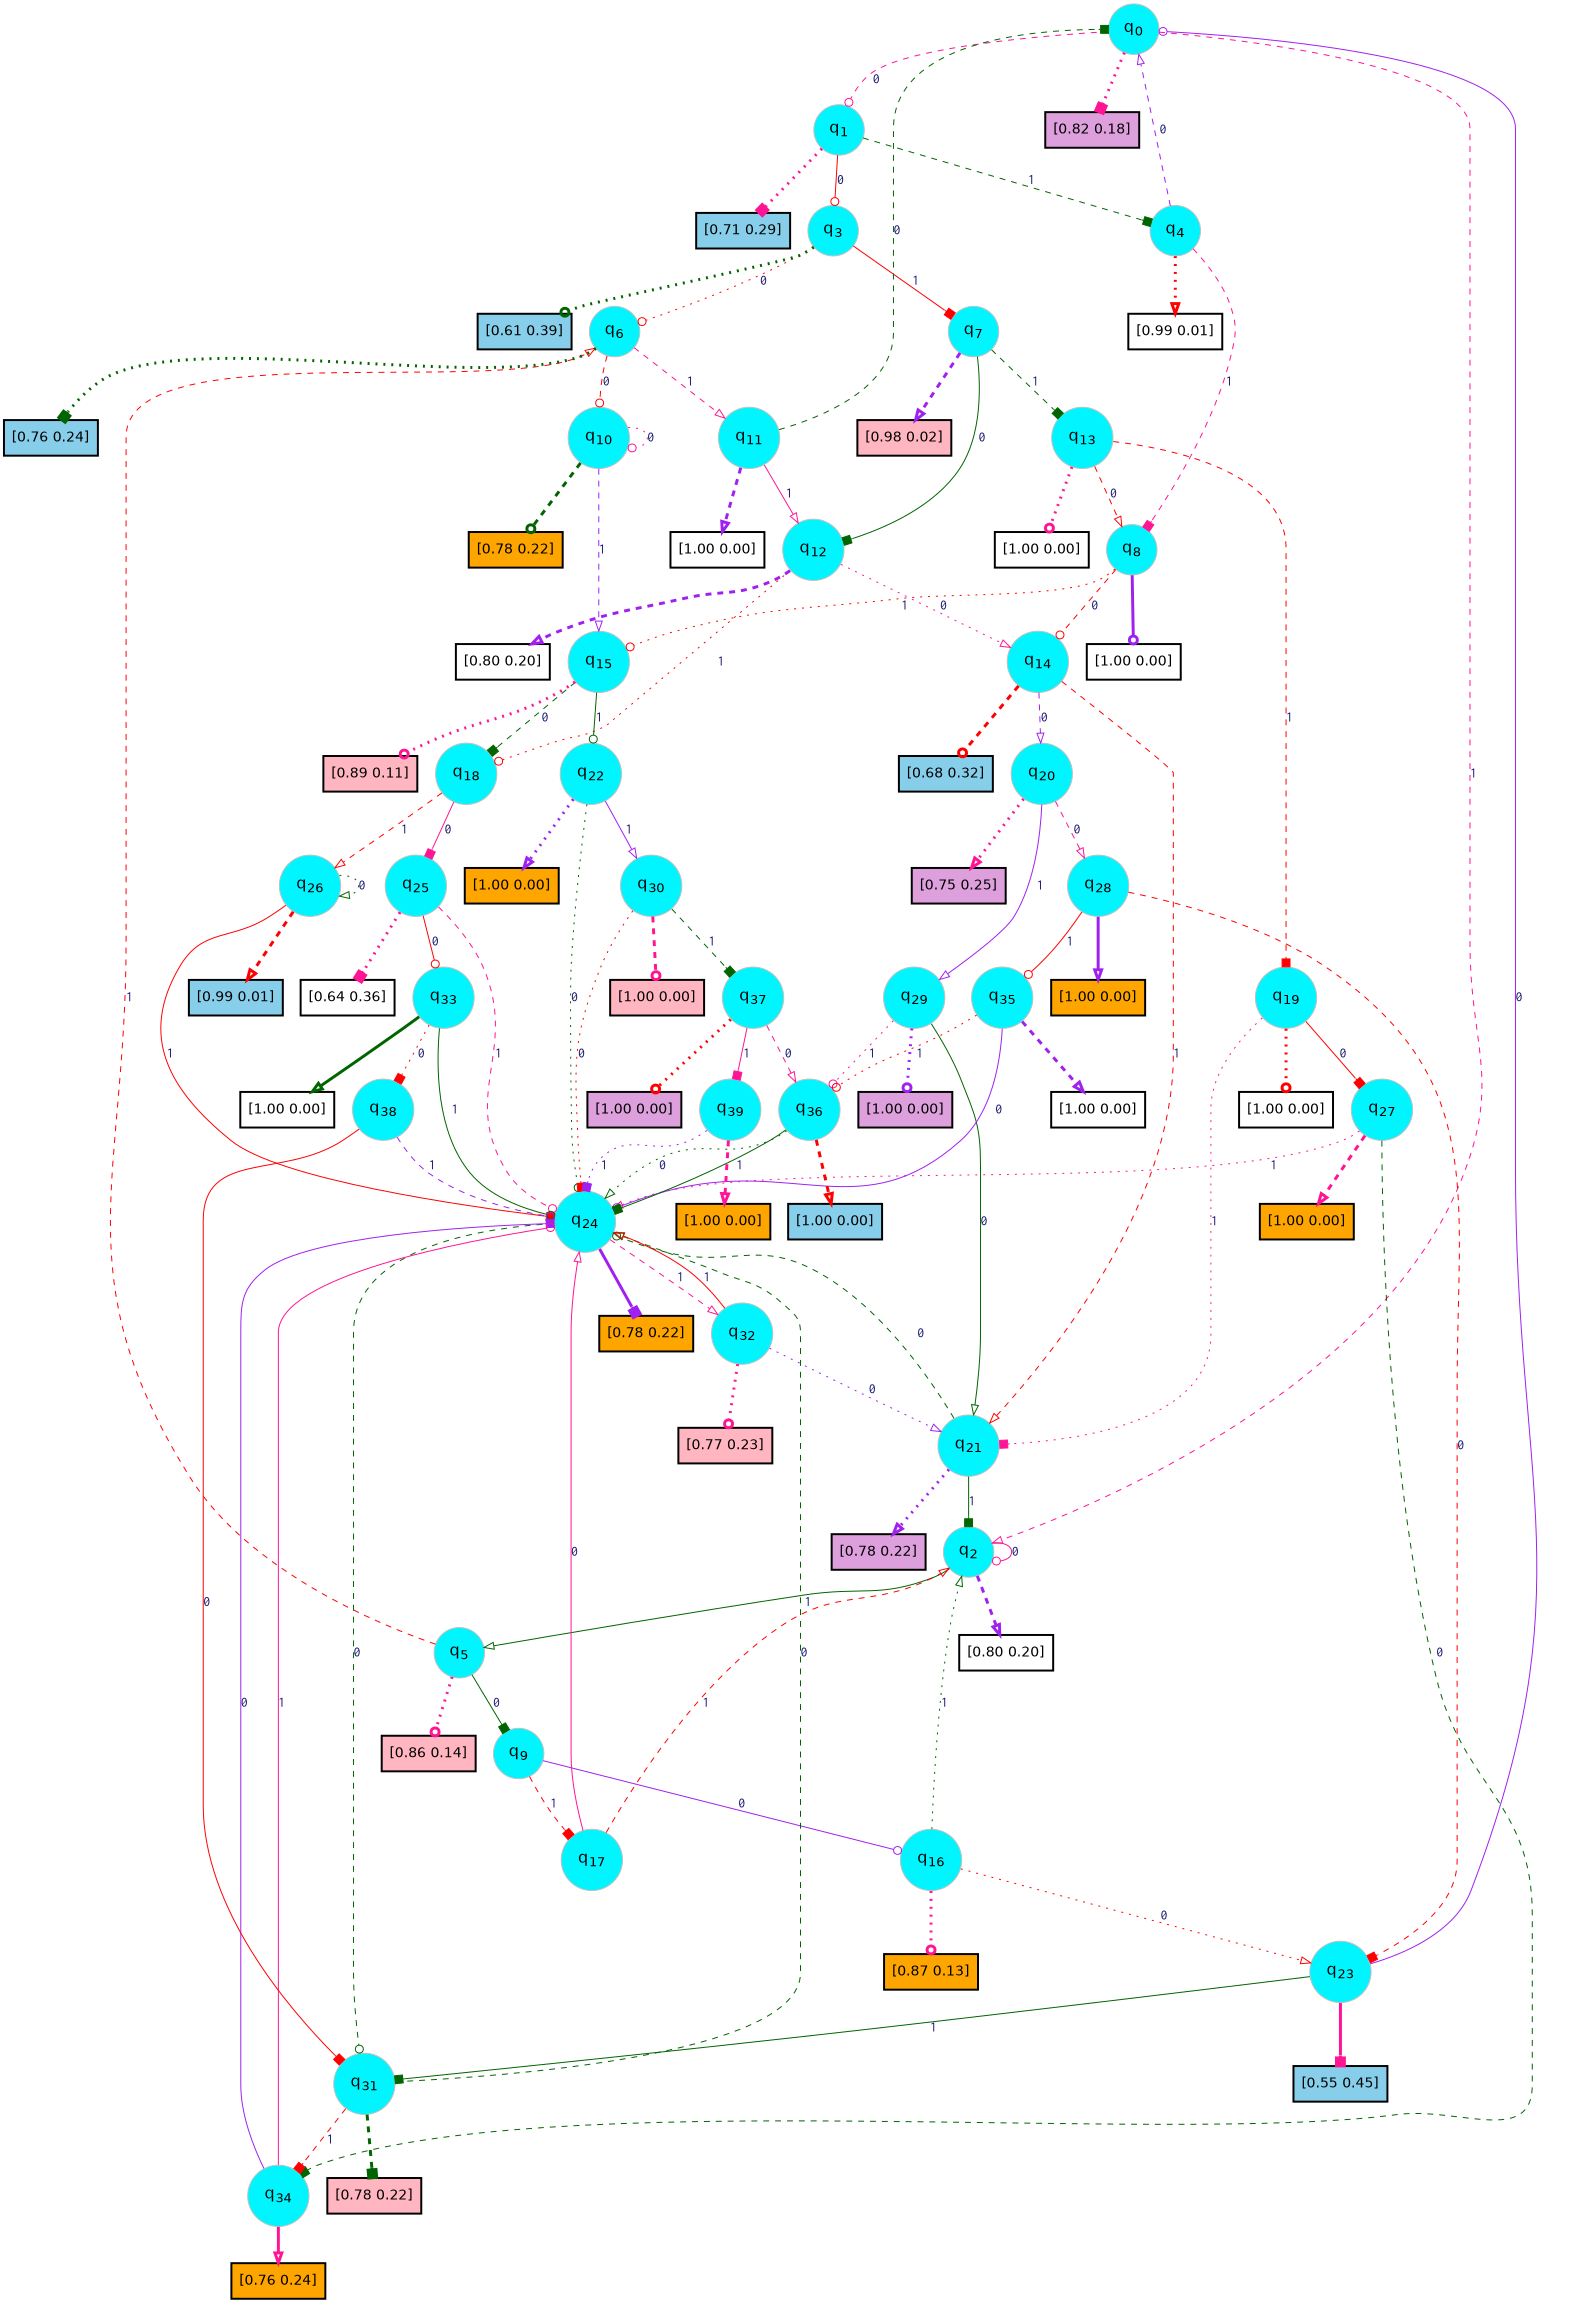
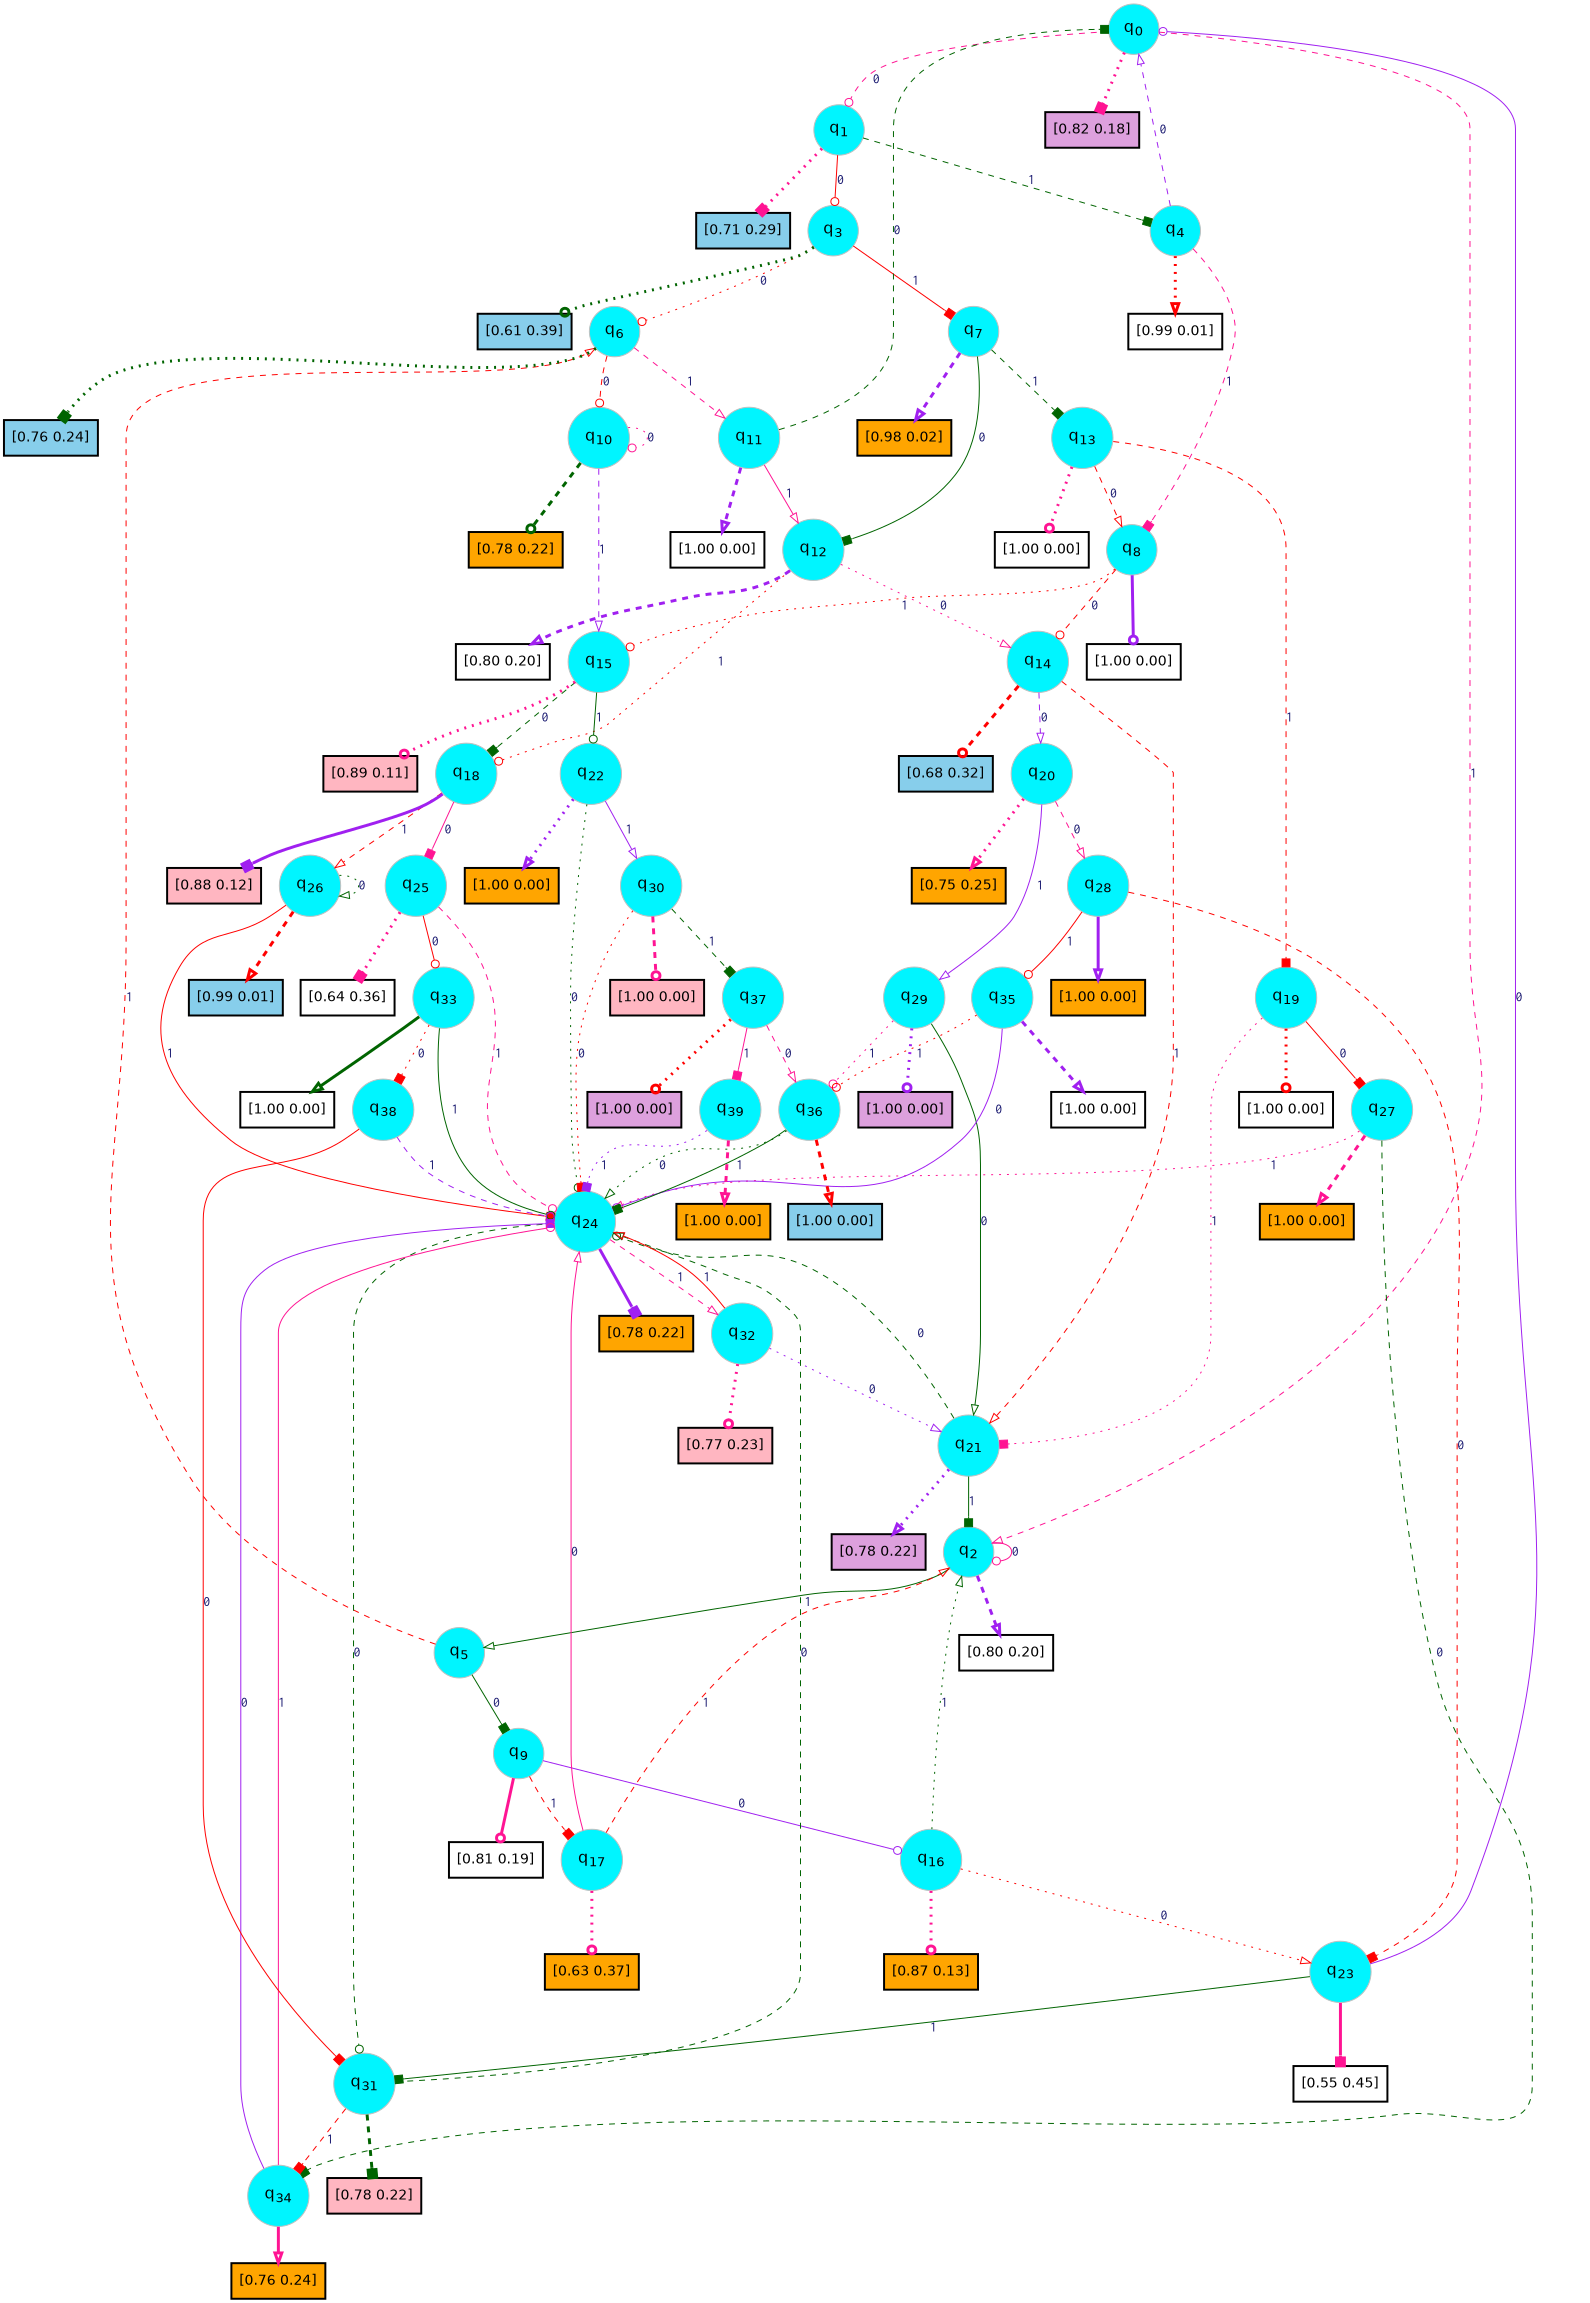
node "[0.98 0.02]": fillcolor lightpink -> orange
node "[0.88 0.12]": added
node "[0.75 0.25]": fillcolor plum -> orange
node "[0.86 0.14]": removed
node "[0.81 0.19]": added
node "[0.63 0.37]": added
node "[0.55 0.45]": fillcolor skyblue -> white
